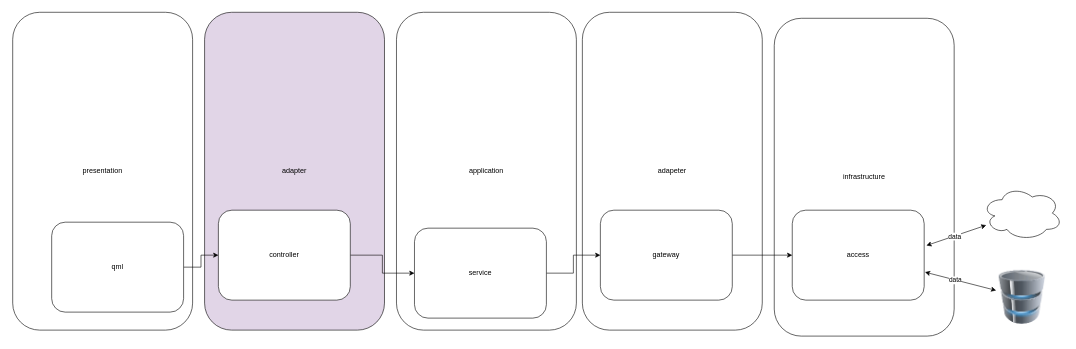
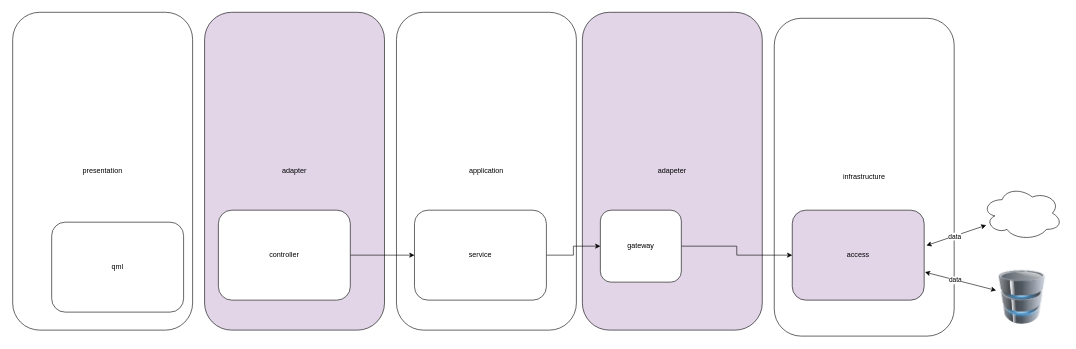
node "adapeter": fillcolor #ffffff -> #e1d5e7
edge "qml" -> "controller": removed
node "gateway": size 132x90 -> 81x72
node "access": fillcolor #ffffff -> #e1d5e7
node "service": moved (480, 273) -> (480, 255)
